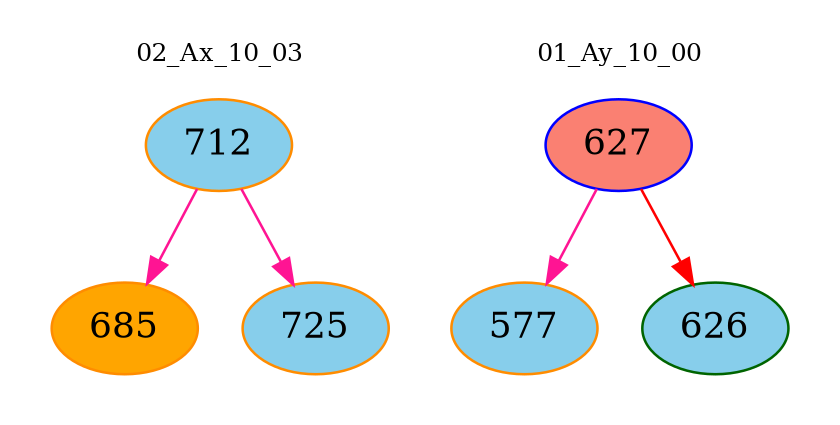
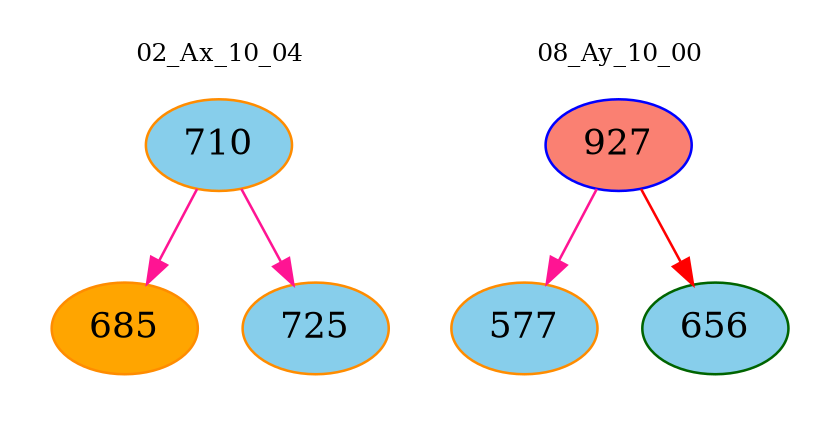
cluster "02_Ax_10_03": label "02_Ax_10_03" -> "02_Ax_10_04"
cluster "01_Ay_10_00": label "01_Ay_10_00" -> "08_Ay_10_00"
node "712": label "712" -> "710"
node "627": label "627" -> "927"
node "626": label "626" -> "656"
